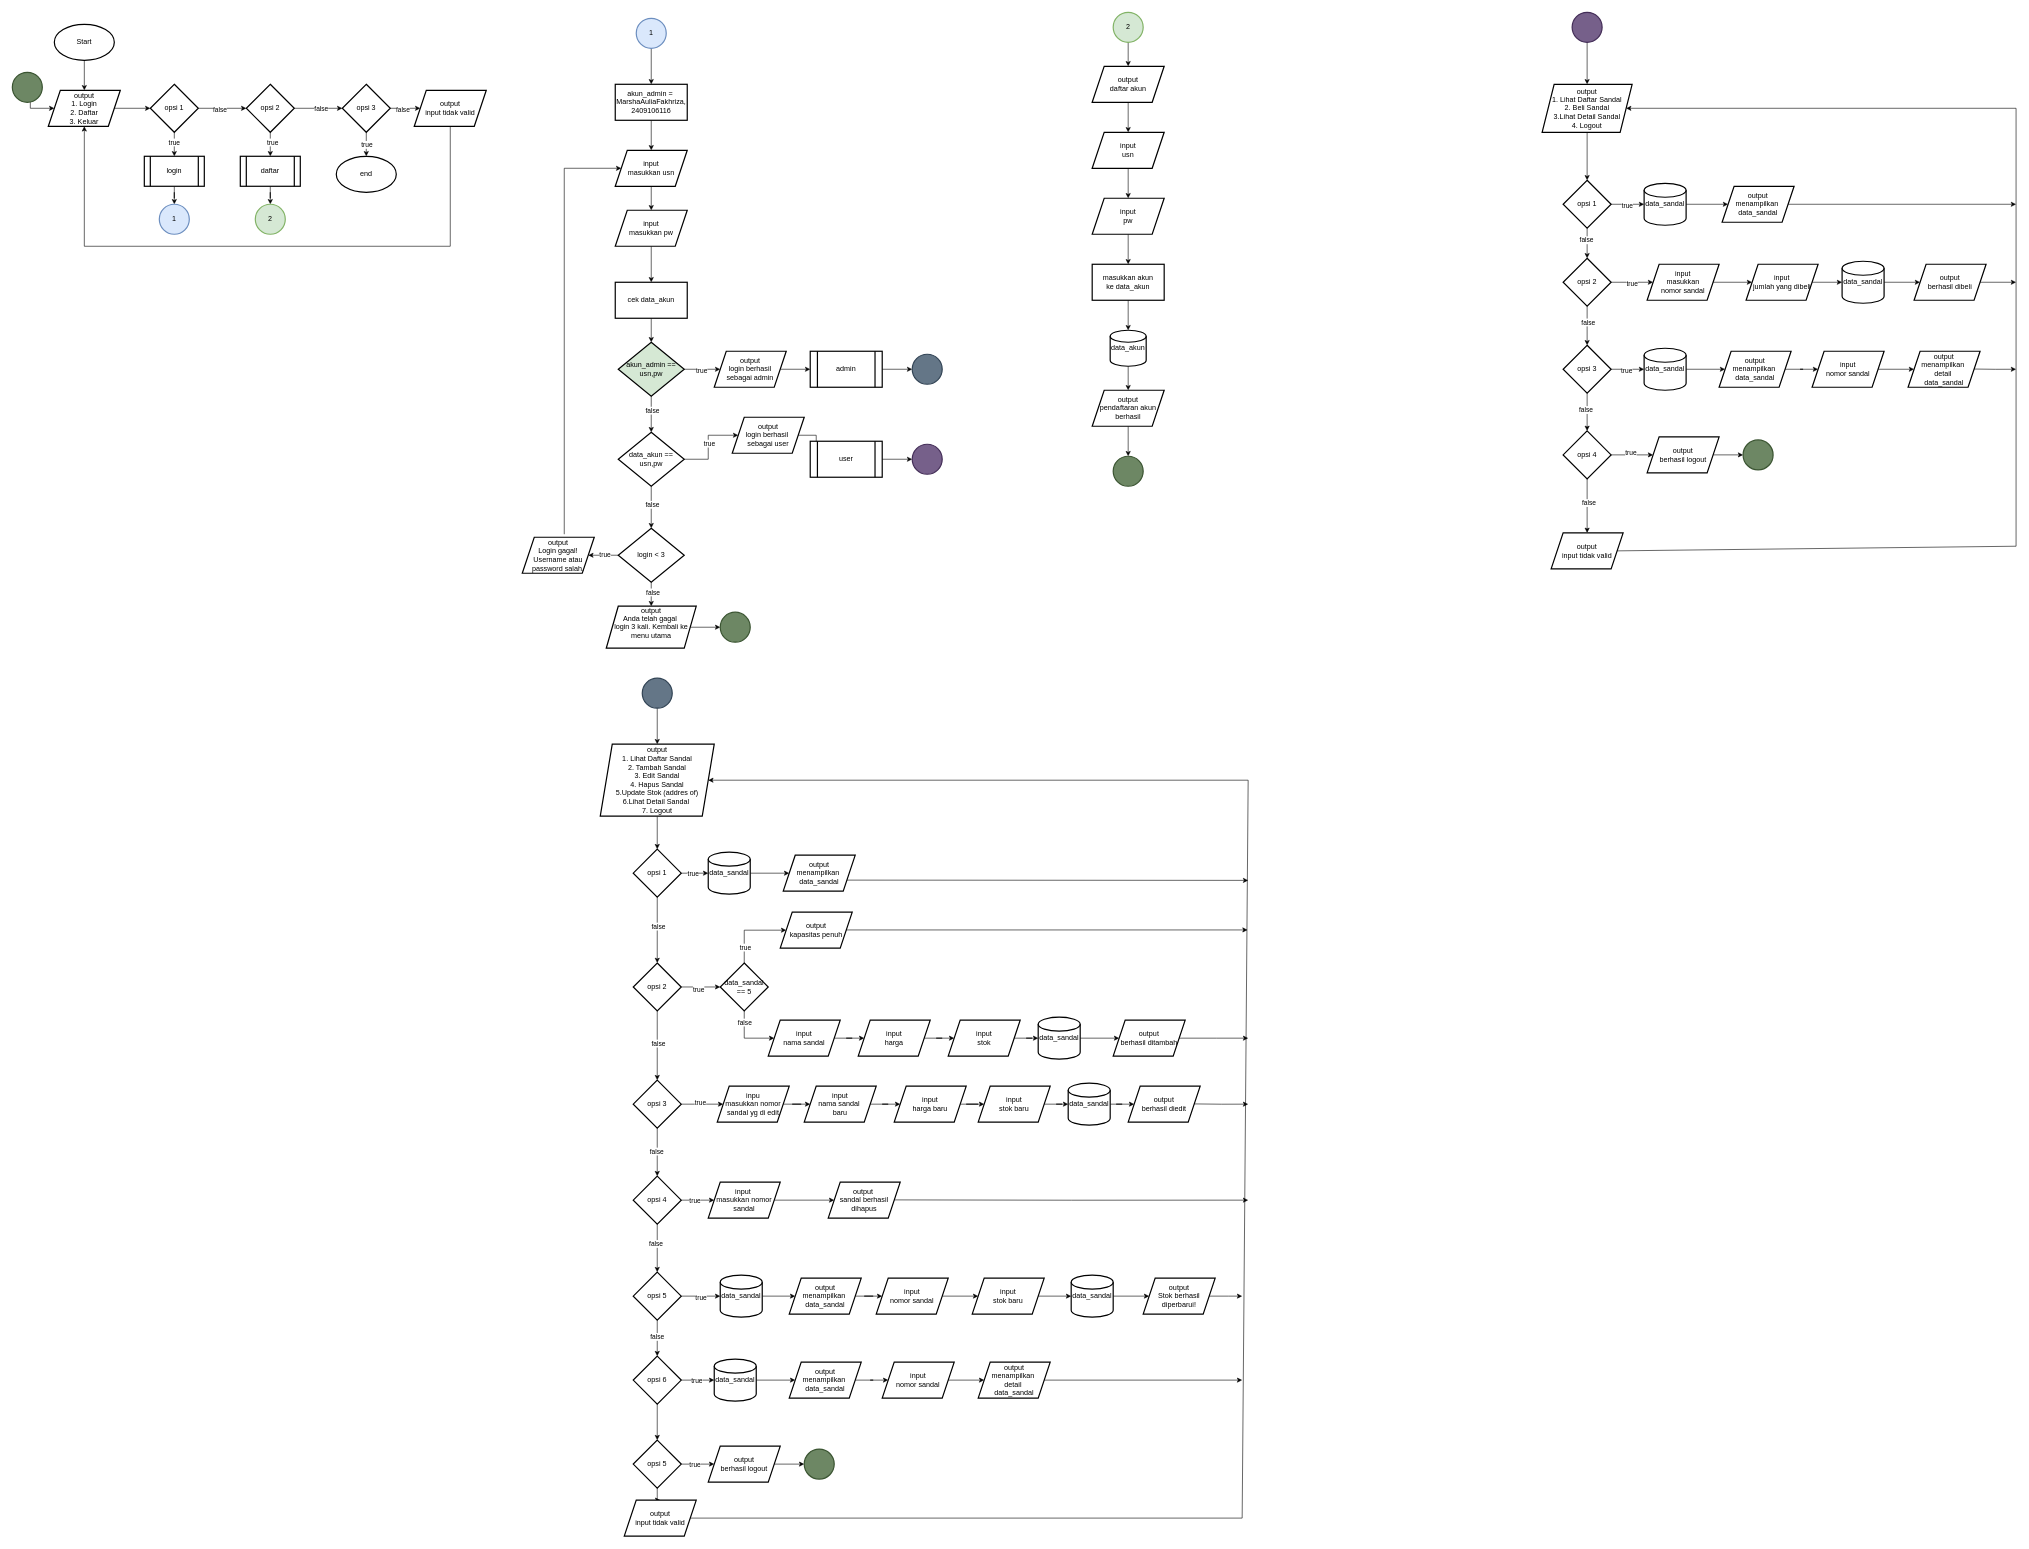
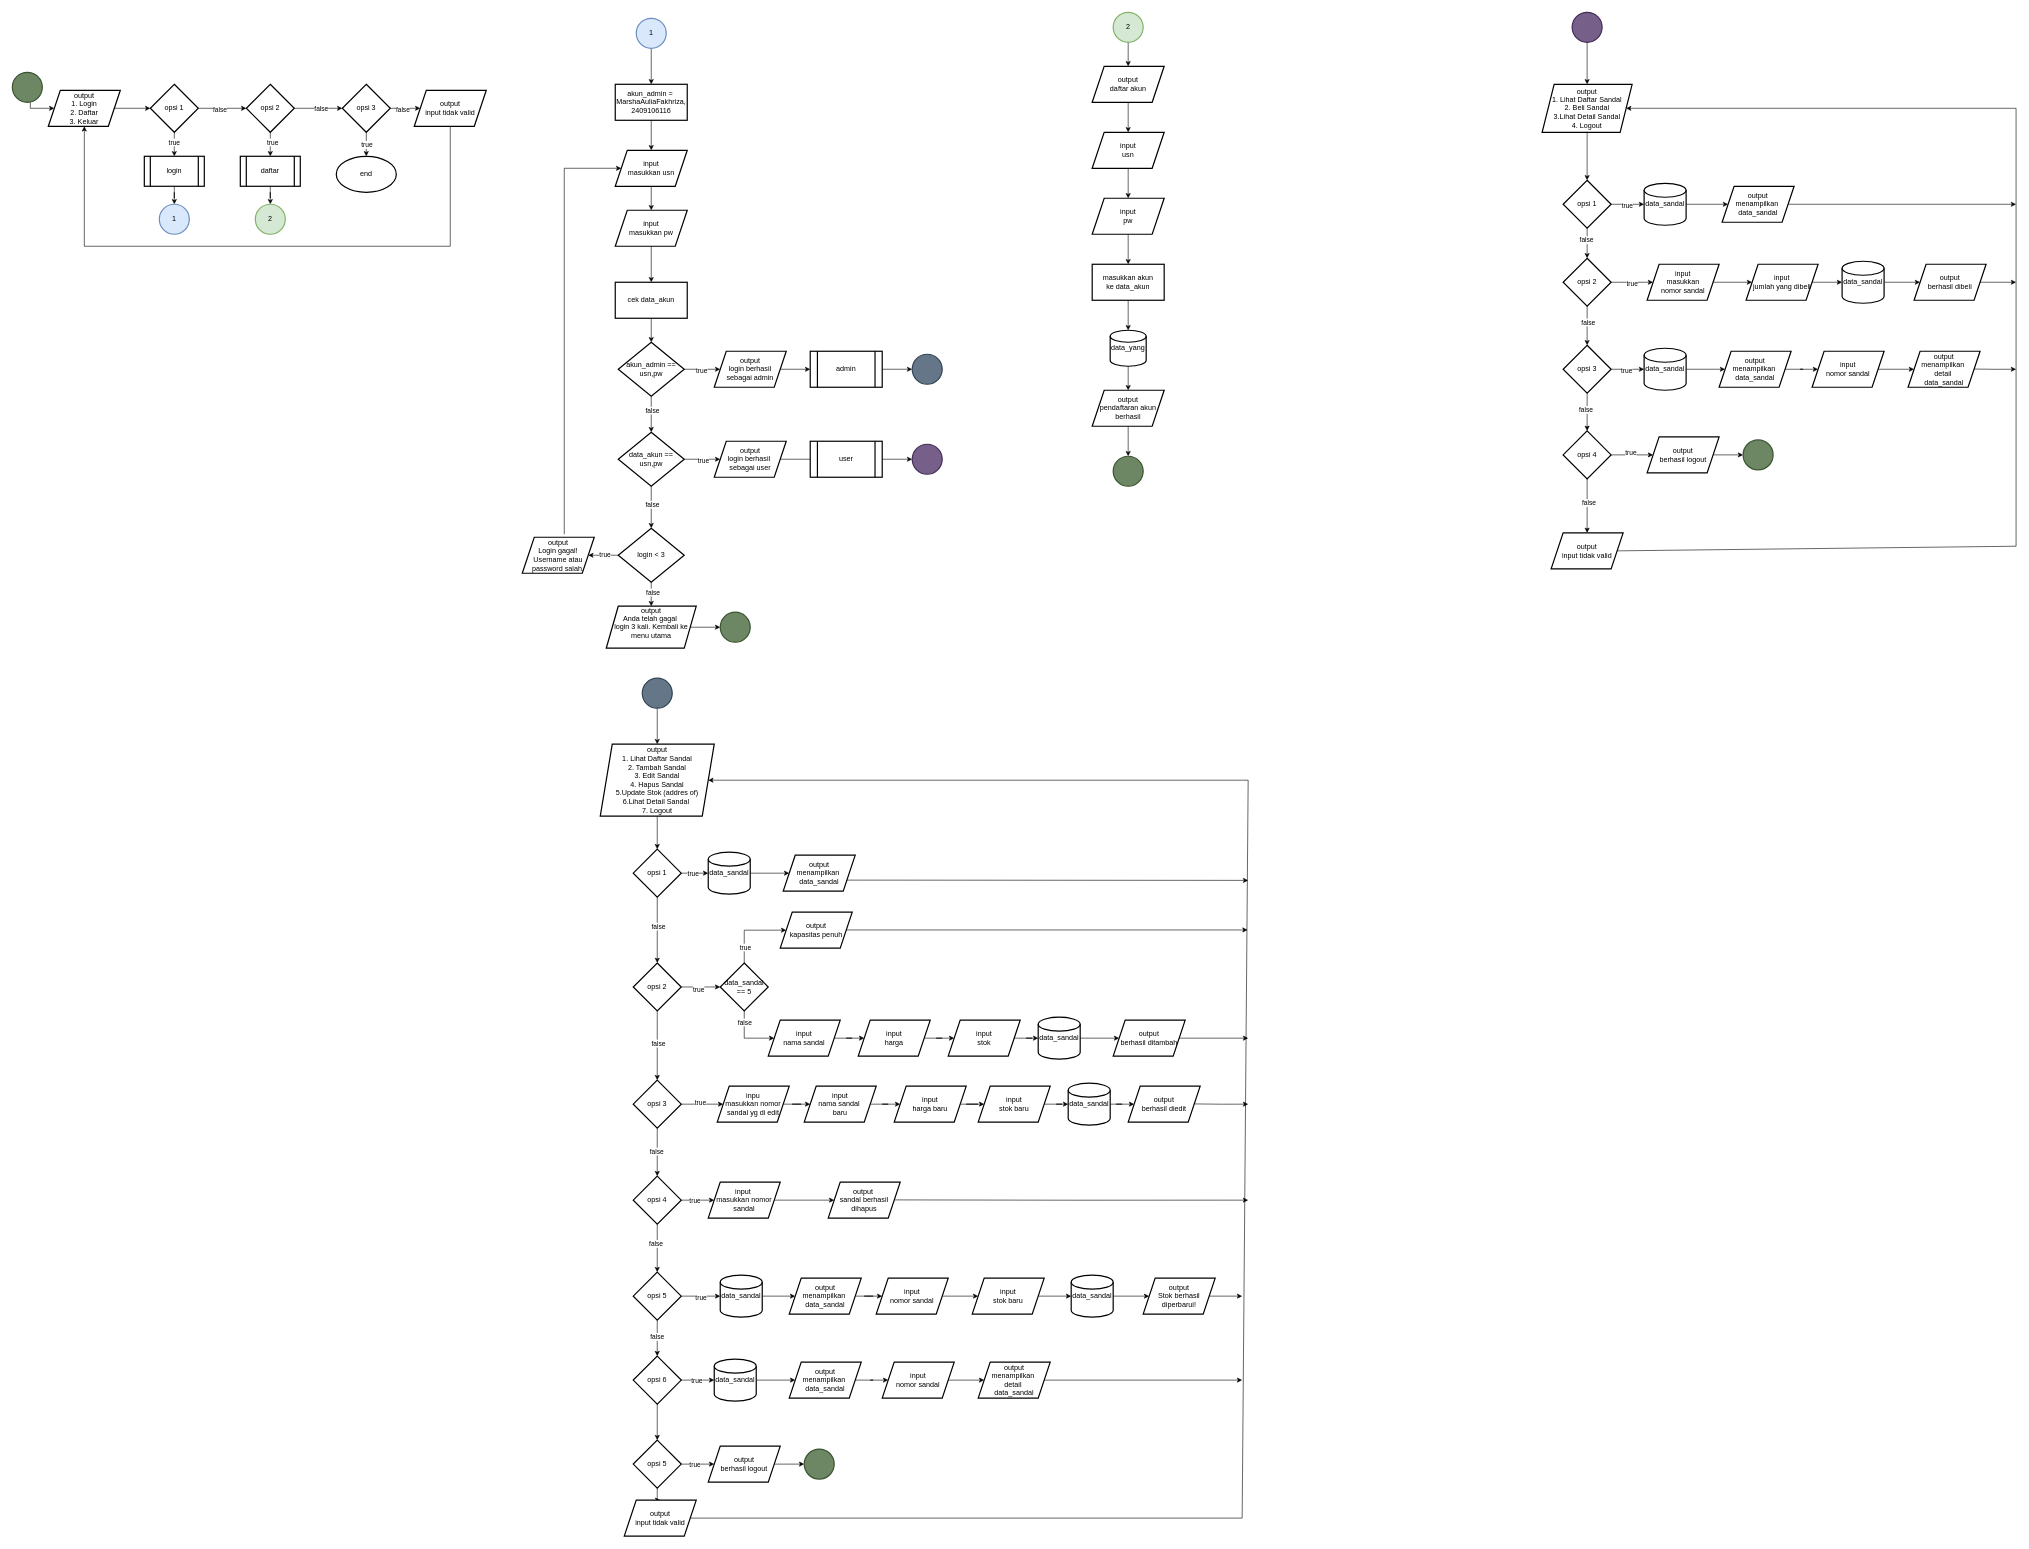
node "Start": removed
edge "Start" -> "output 1. Login 2. Daftar 3. Keluar": removed
node "data_akun": label "data_akun" -> "data_yang"
node "akun_admin == usn,pw": fillcolor #d5e8d4 -> #ffffff
node "output login berhasil sebagai user": moved (768, 435) -> (750, 459)
